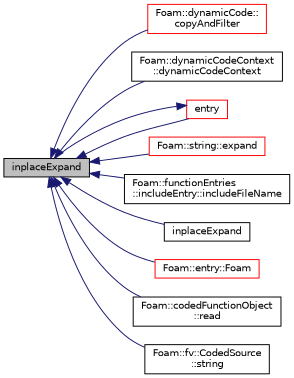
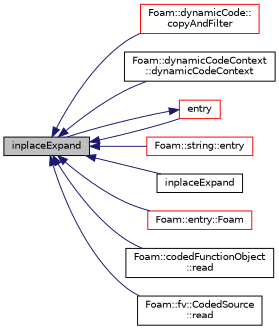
node "Foam::string::expand": label "Foam::string::expand" -> "Foam::string::entry"
node "Foam::functionEntries ::includeEntry::includeFileName": removed
node "Foam::fv::CodedSource ::string": label "Foam::fv::CodedSource ::string" -> "Foam::fv::CodedSource ::read"
